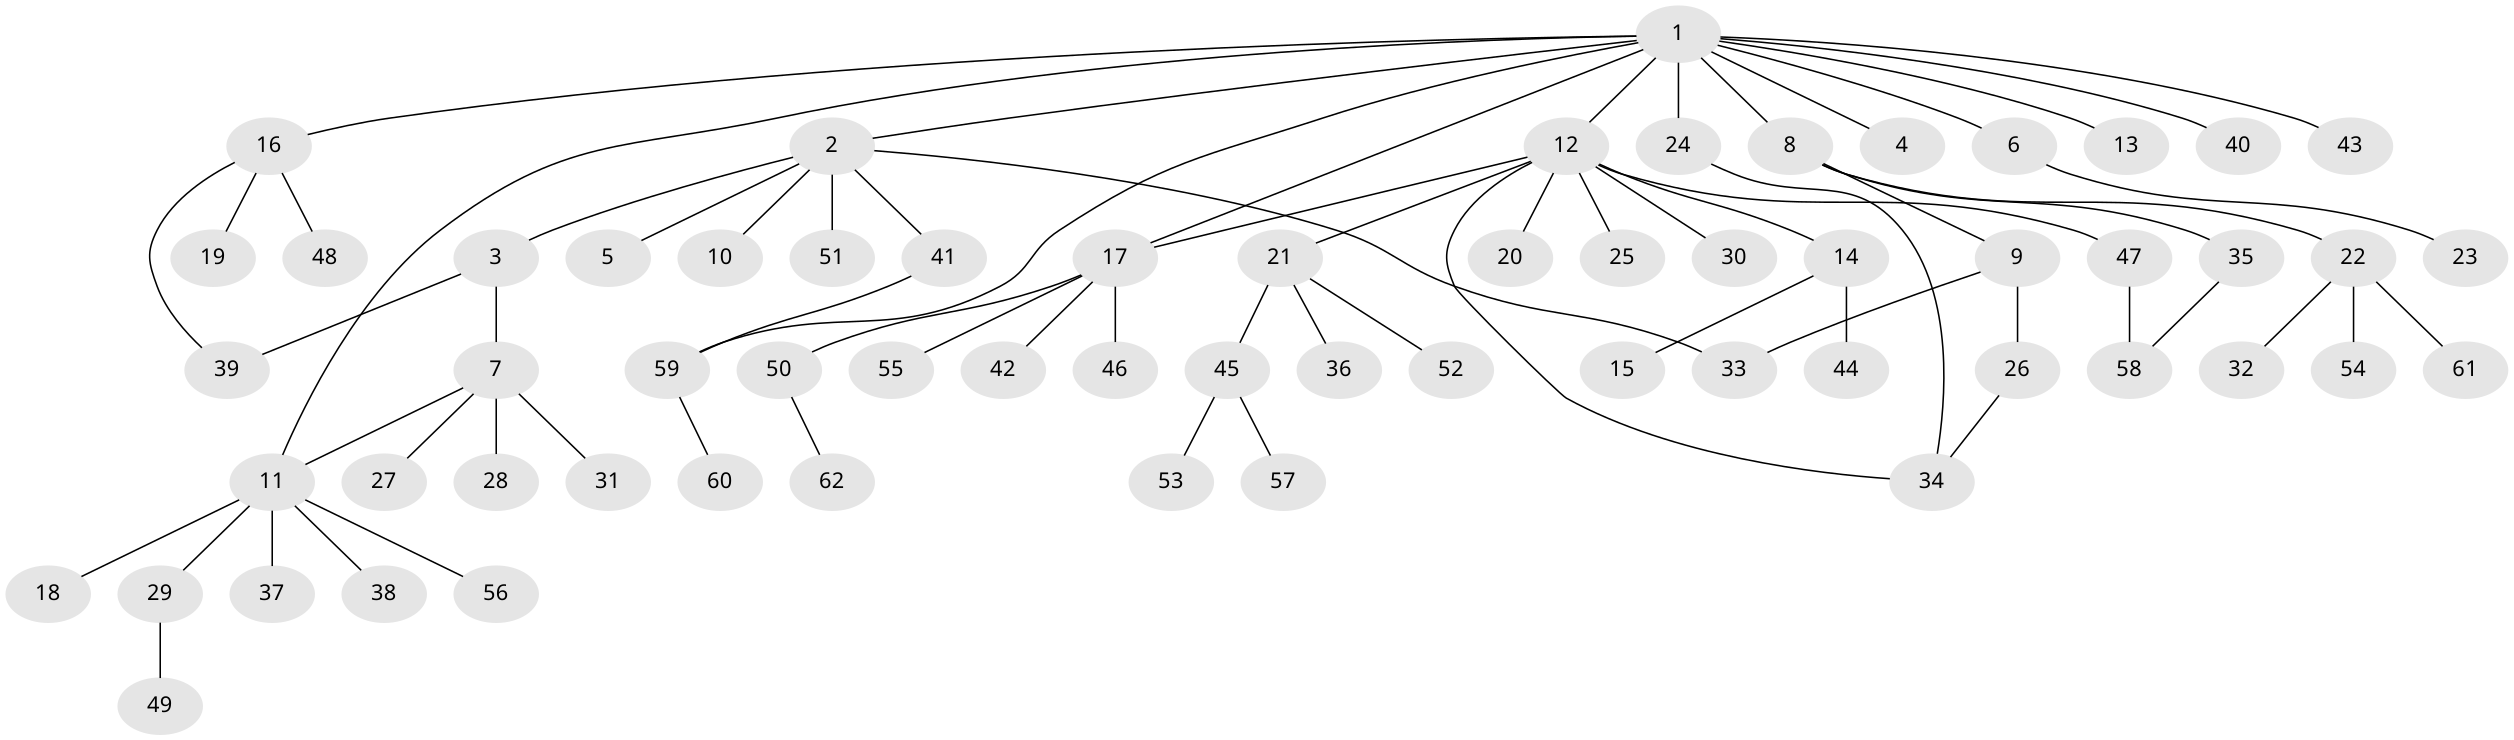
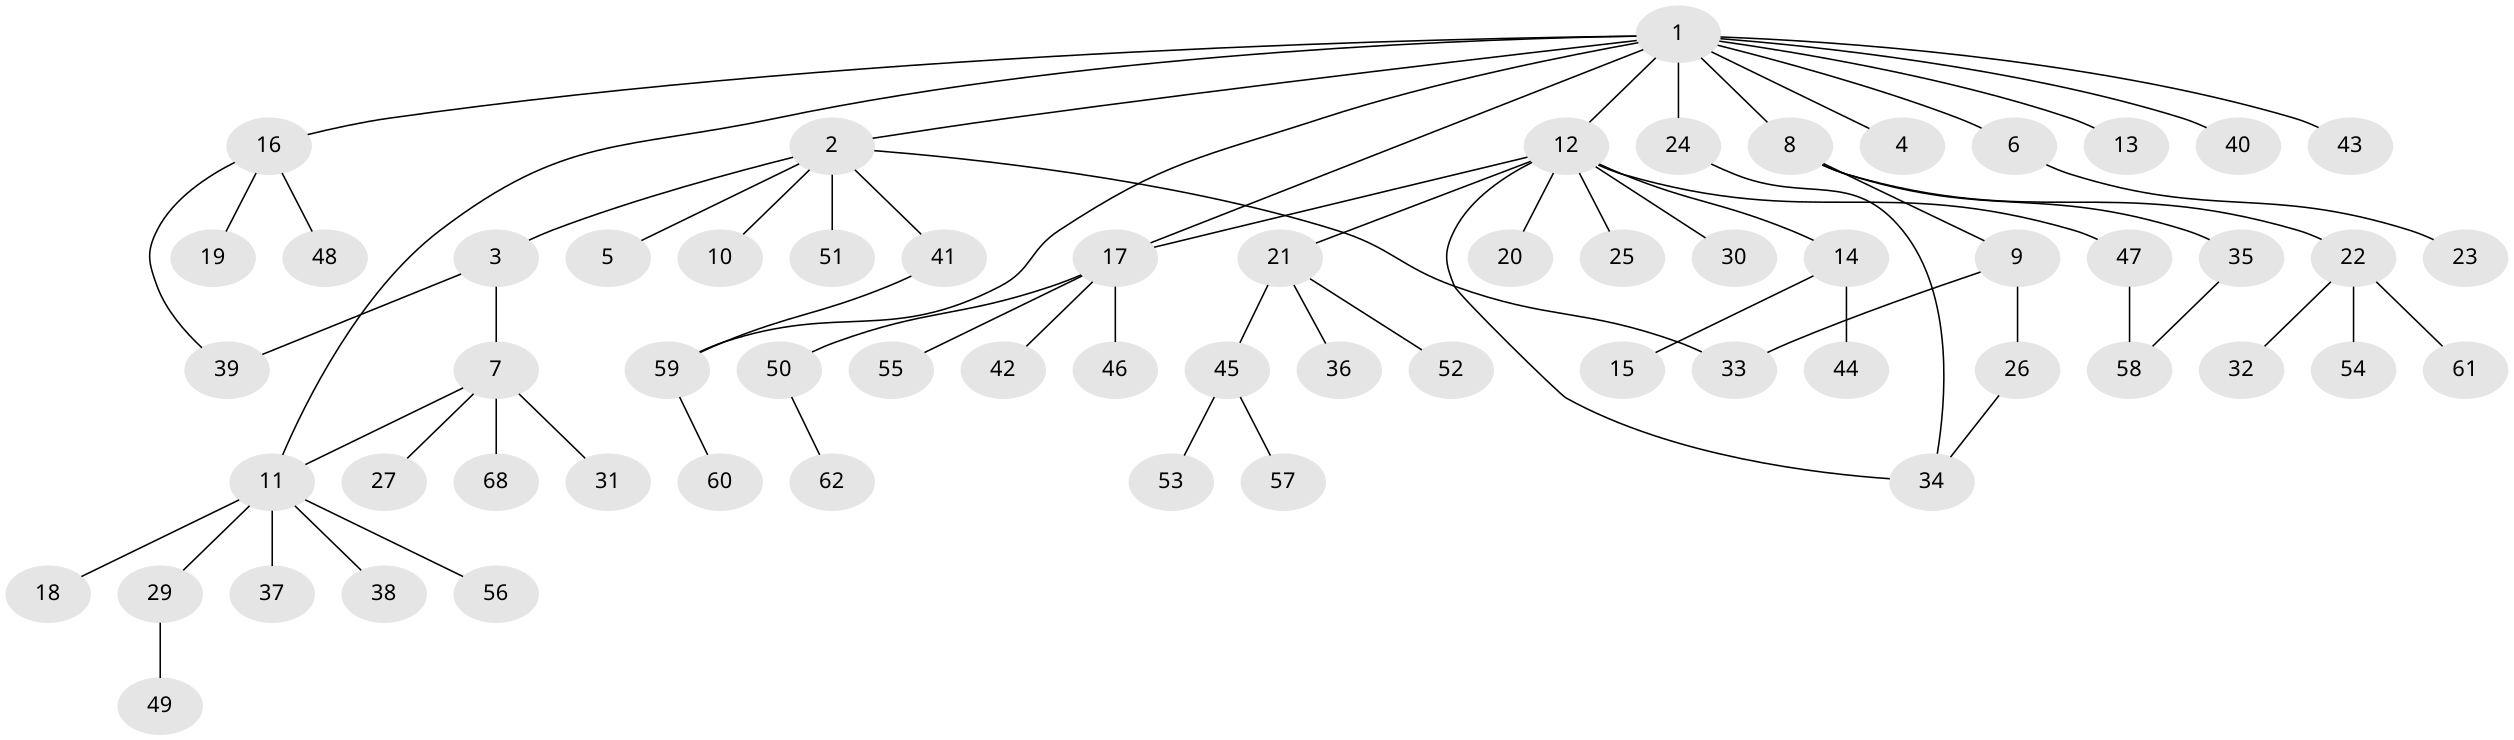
node "28": label "28" -> "68"
